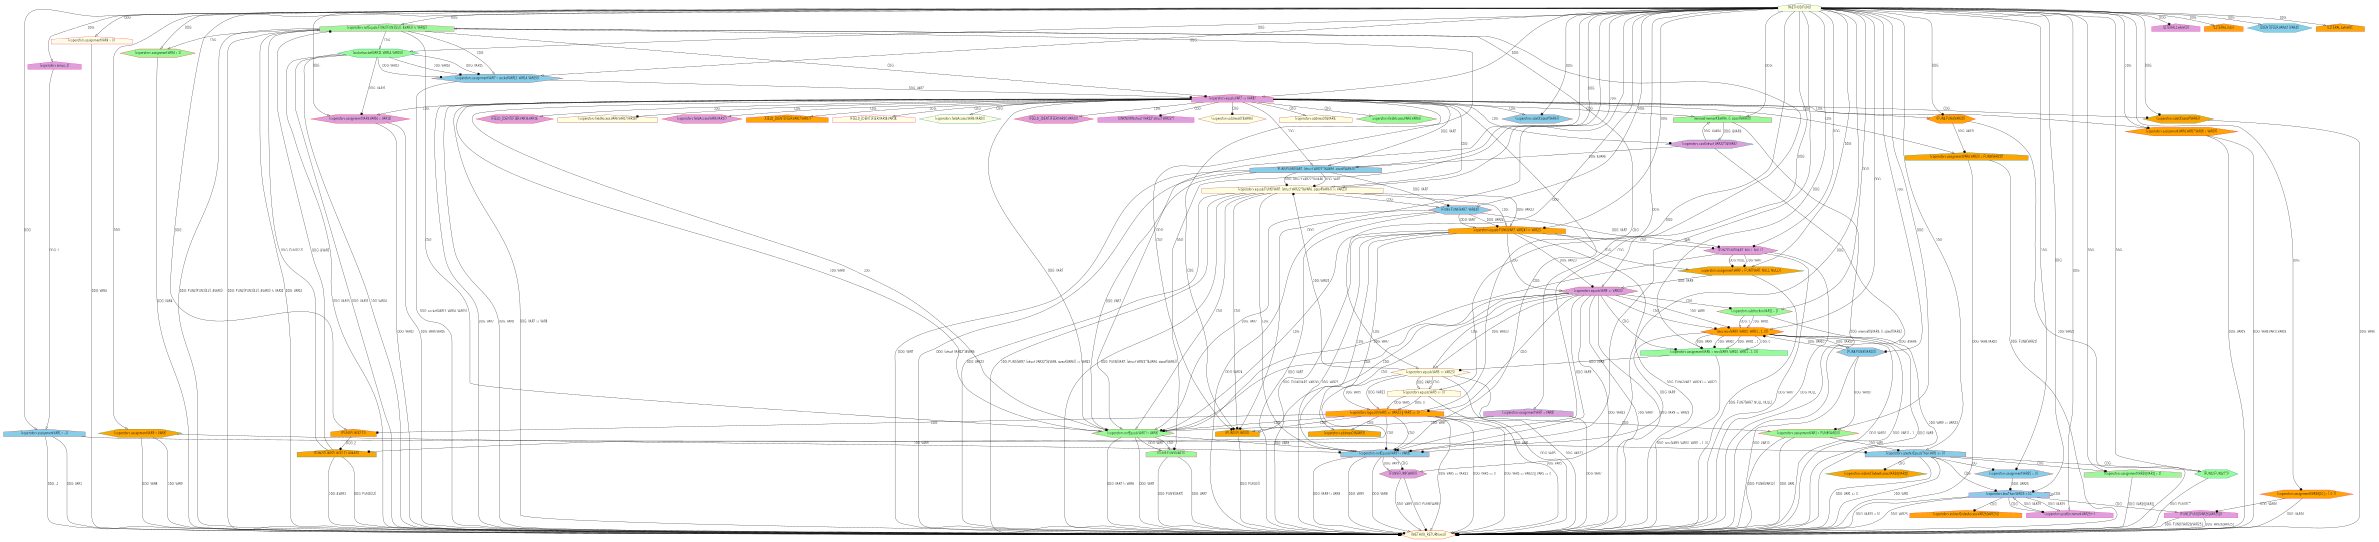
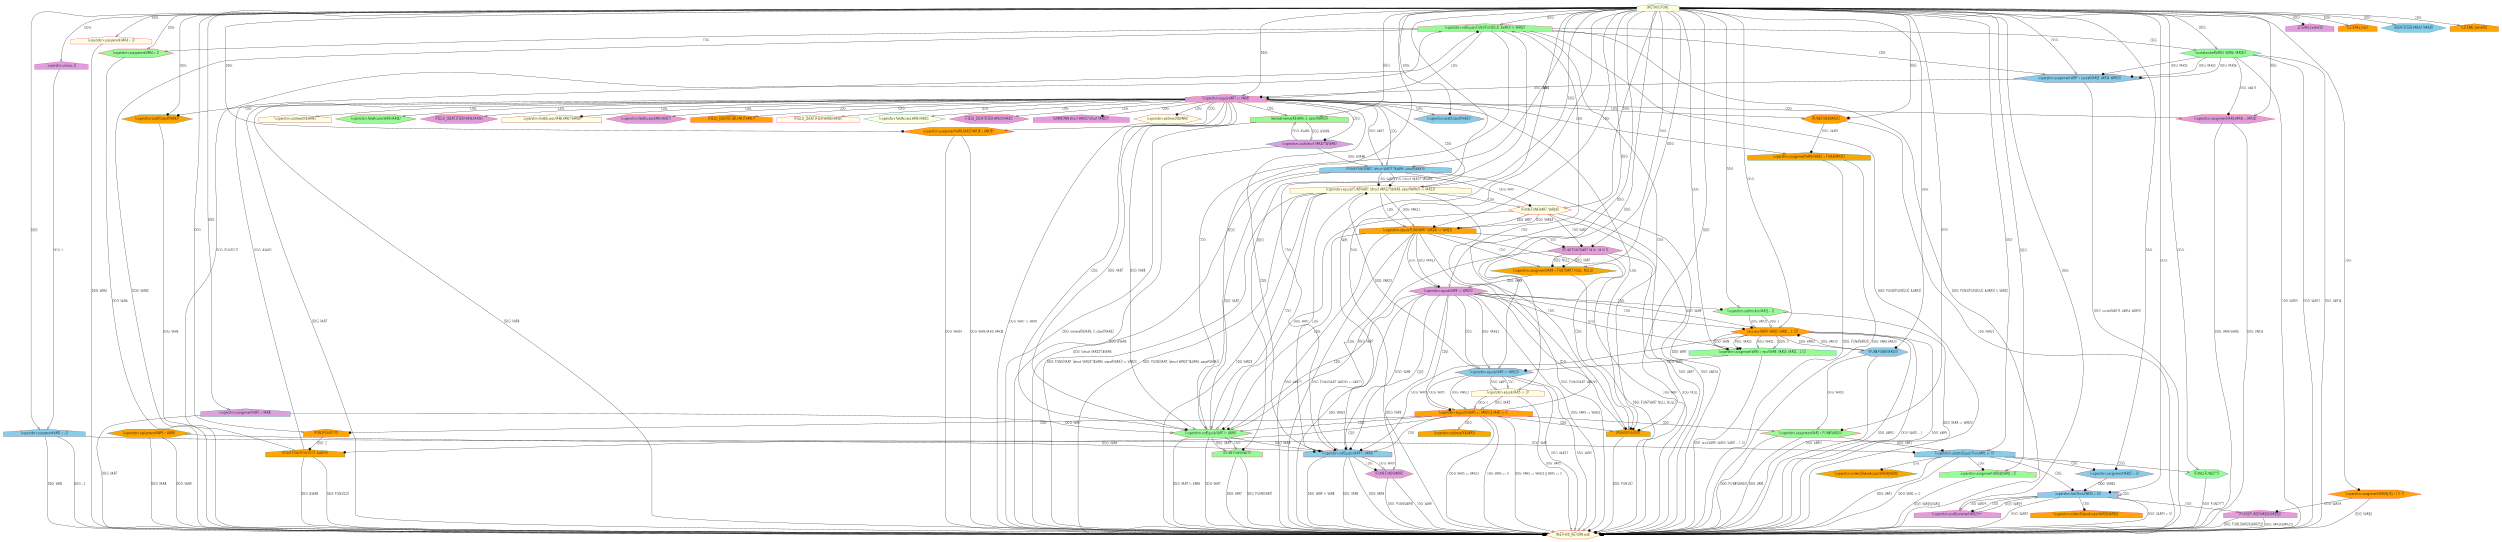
edge "(METHOD,FUN1)" -> "(<operator>.assignment,VAR9 = VAR8)": removed, label "DDG:"
node "(FUN6,FUN6(VAR7, VAR24))": fillcolor skyblue -> lightyellow
edge "(<operator>.equals,FUN6(VAR7, VAR24) == VAR23)" -> "(<operator>.addressOf,&VAR3)": now "(<operator>.equals,FUN6(VAR7, VAR24) == VAR23)" -> "(FUN10,FUN10())"
node "(<operator>.equals,VAR5 == VAR23)": fillcolor lightyellow -> skyblue
